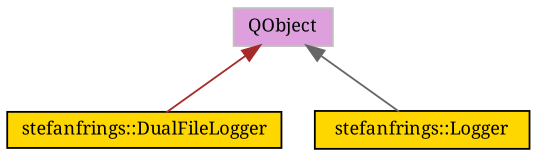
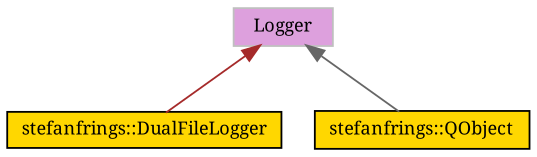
node "QObject": label "QObject" -> "Logger"
node "stefanfrings::Logger": label "stefanfrings::Logger" -> "stefanfrings::QObject"
